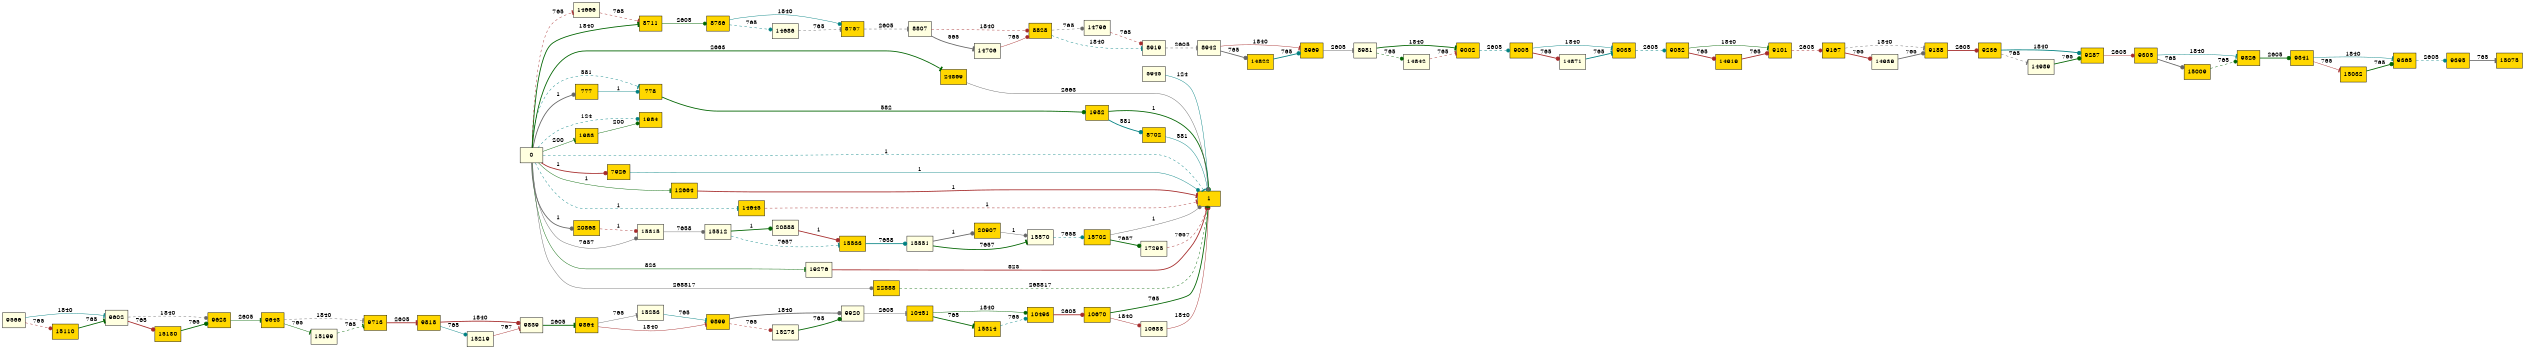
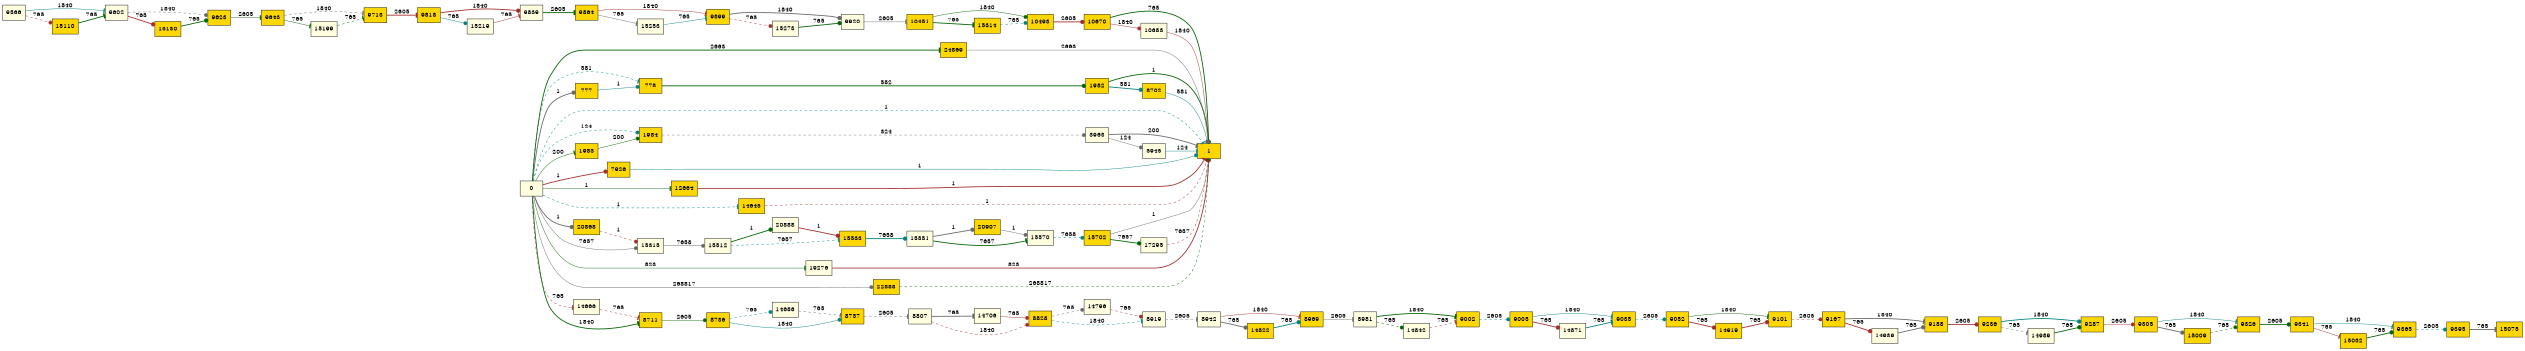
edge "8807" -> "14706": label "565" -> "765"
edge "9167" -> "9188": style dashed -> bold
node "3963": added
edge "15219" -> "9839": label "767" -> "765"
